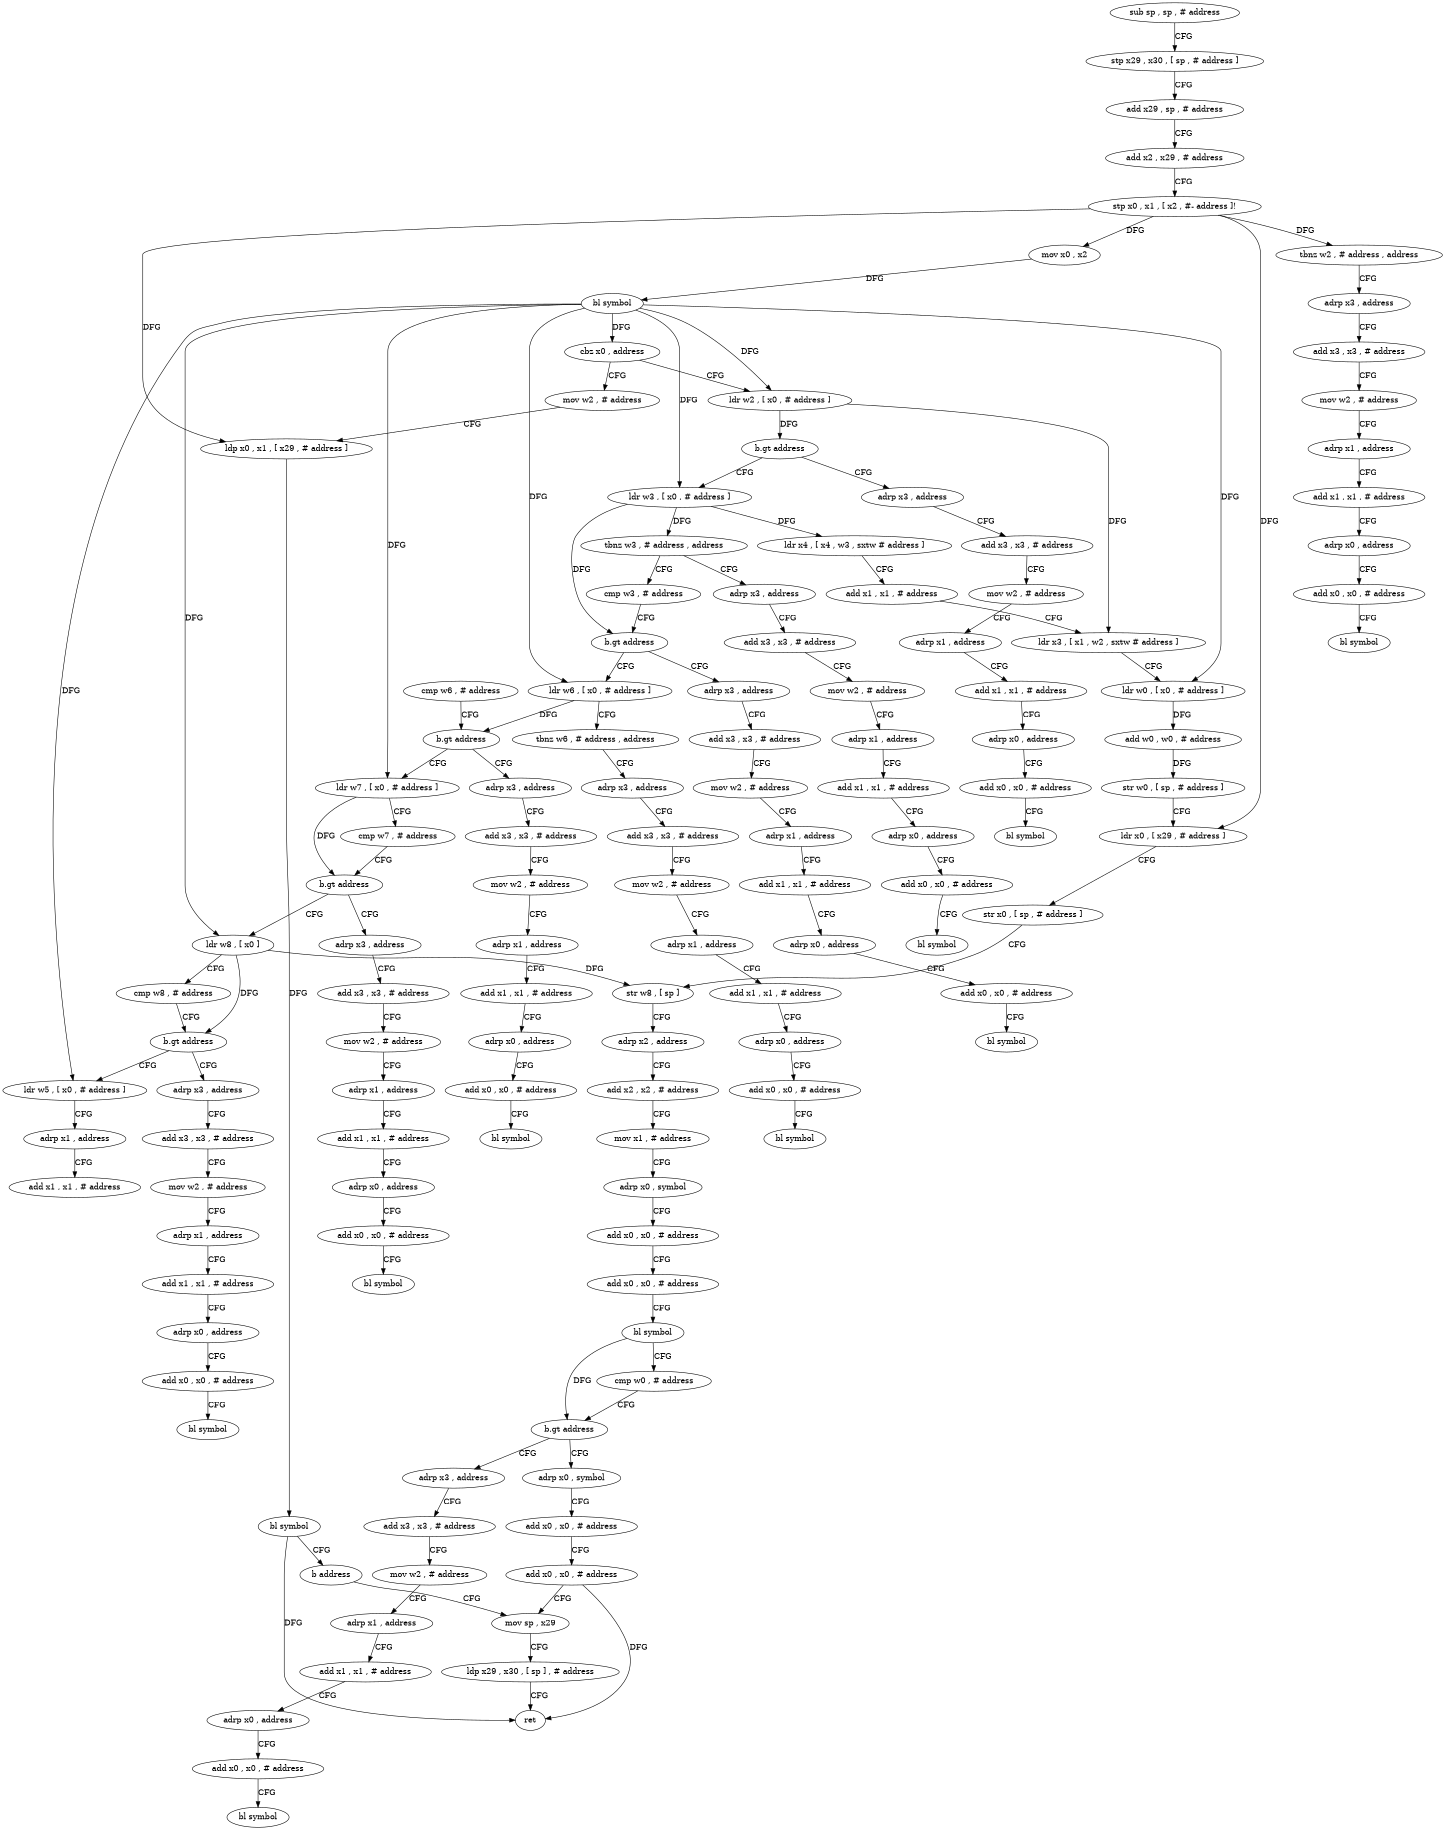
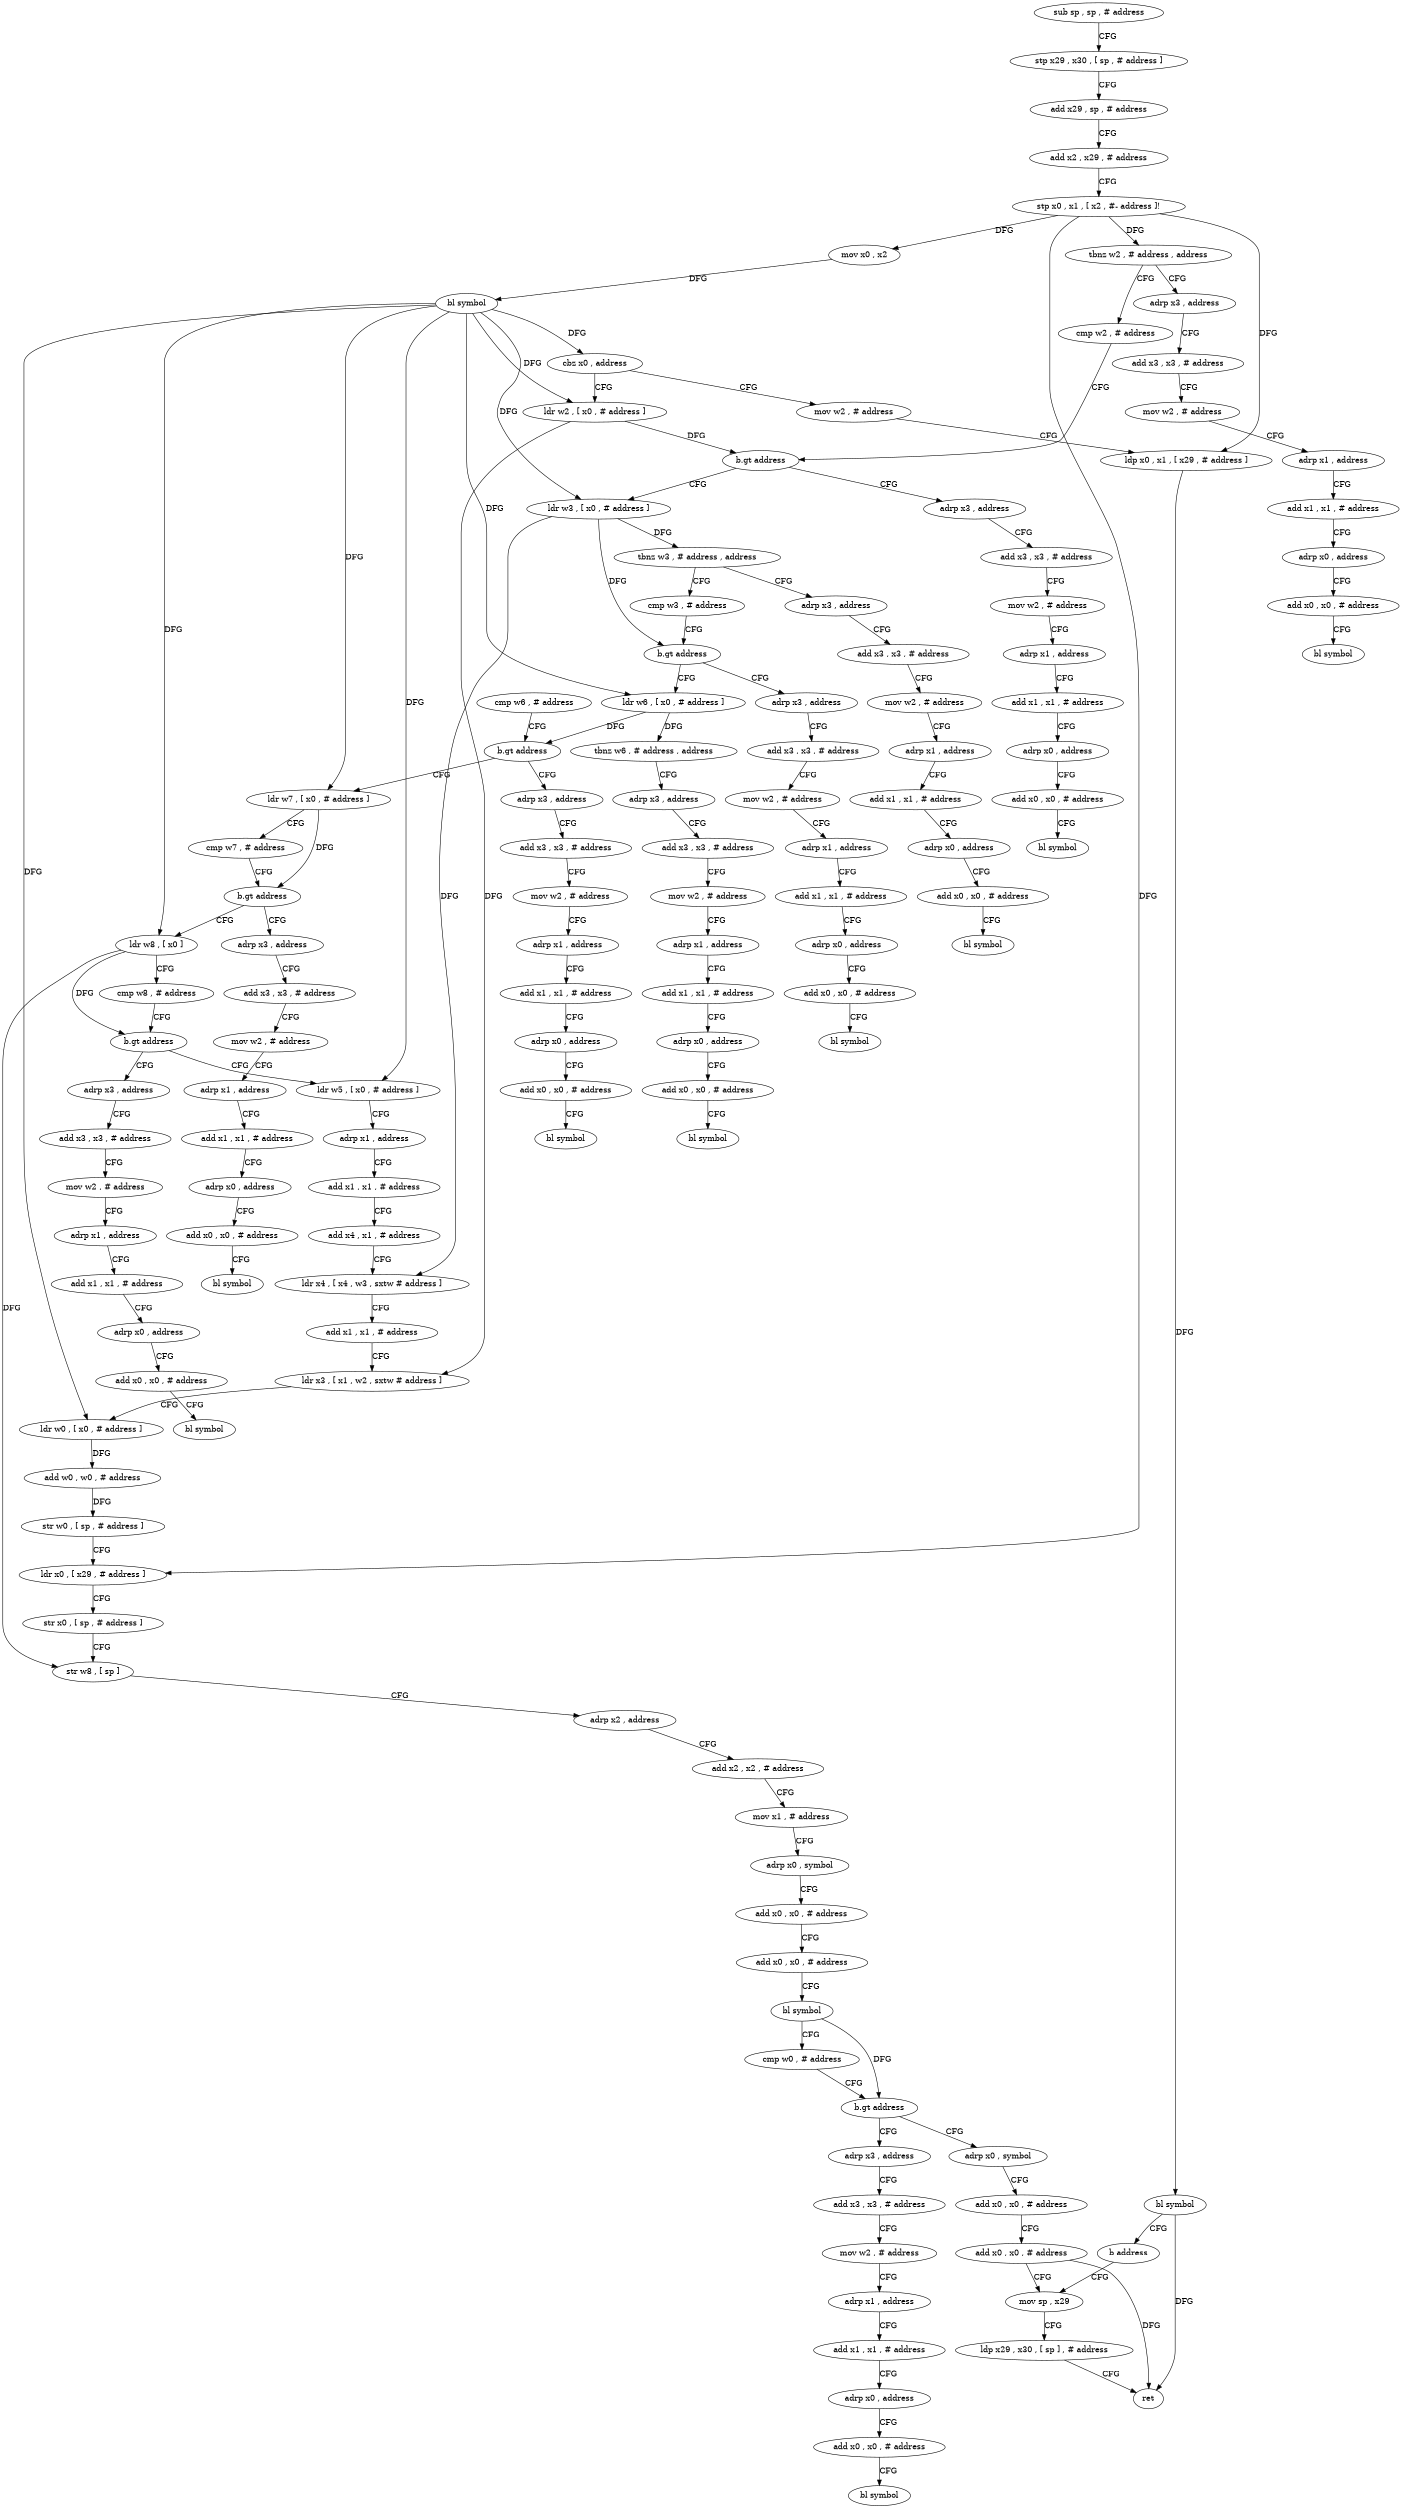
node "cmp w2 , # address": added
edge "ldr w6 , [ x0 , # address ]" -> "tbnz w6 , # address , address": label "CFG" -> "DFG"
node "add x4 , x1 , # address": added
